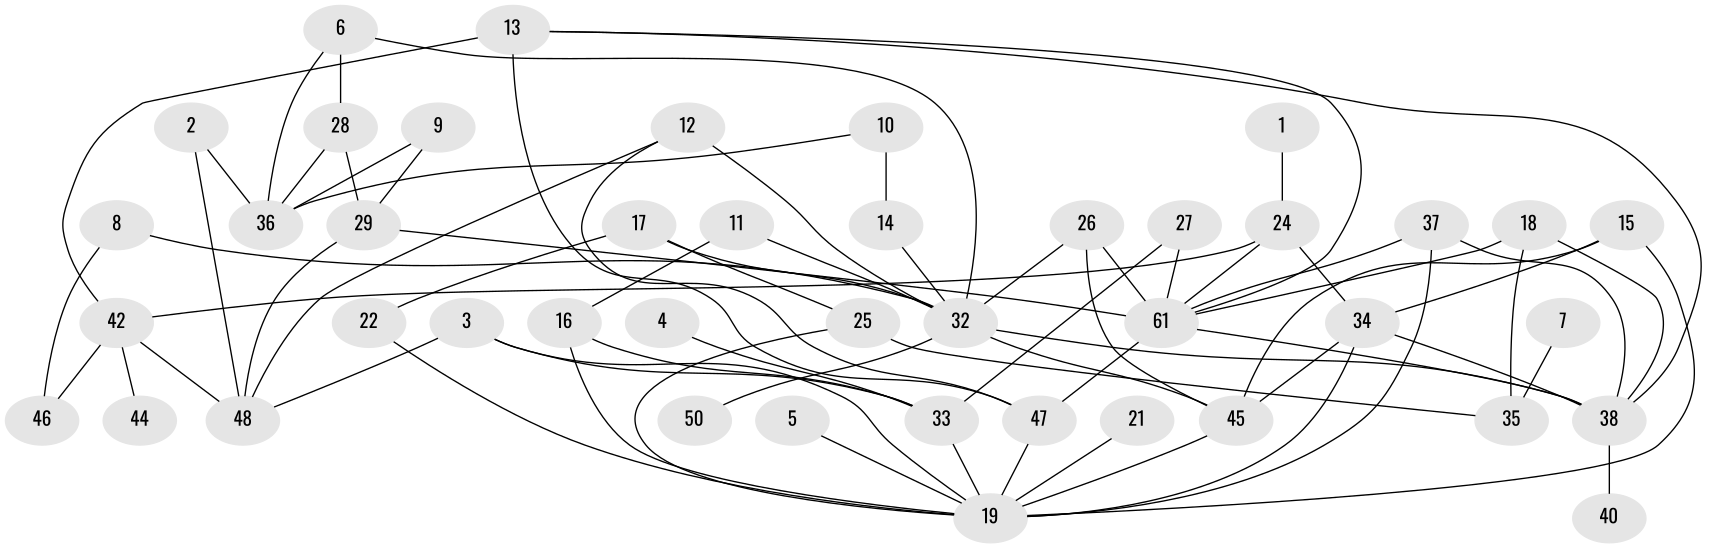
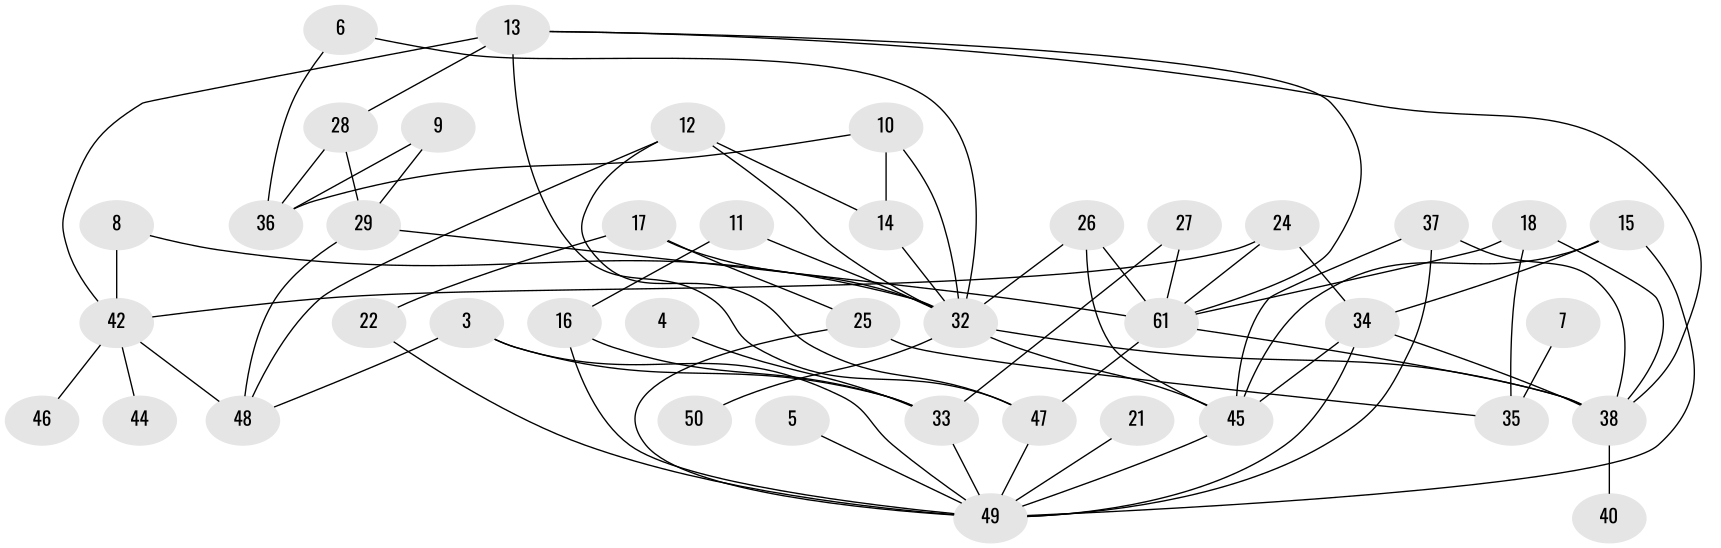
edge "6" -- "28": now "13" -- "28"
node "2": removed
node "1": removed
edge "12" -- "14": added
edge "10" -- "32": added
edge "37" -- "61": now "37" -- "45"
edge "8" -- "46": now "8" -- "42"
node "19": label "19" -> "49"
